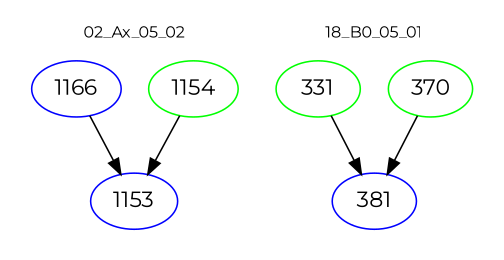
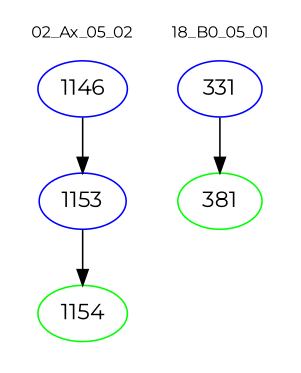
node "1166": label "1166" -> "1146"
node "331": color green -> blue
node "370": removed
edge "1154" -> "1153": reversed
node "381": color blue -> green
